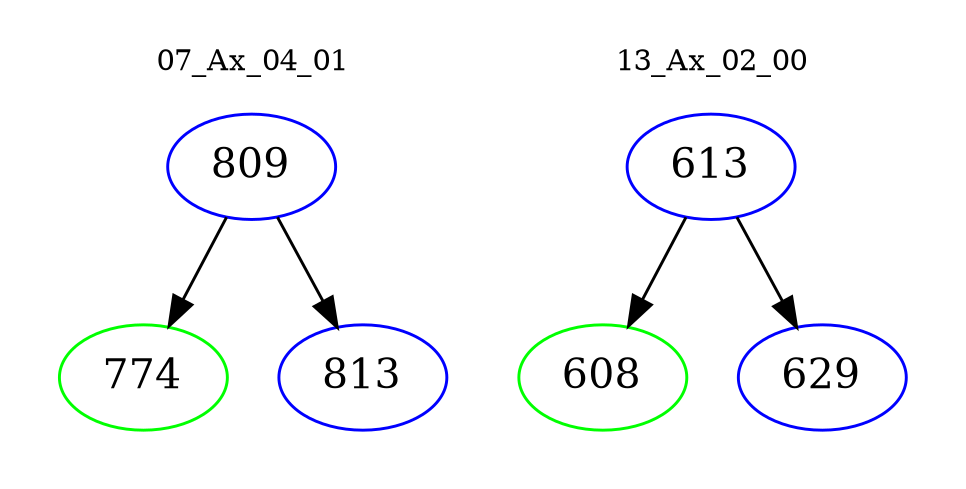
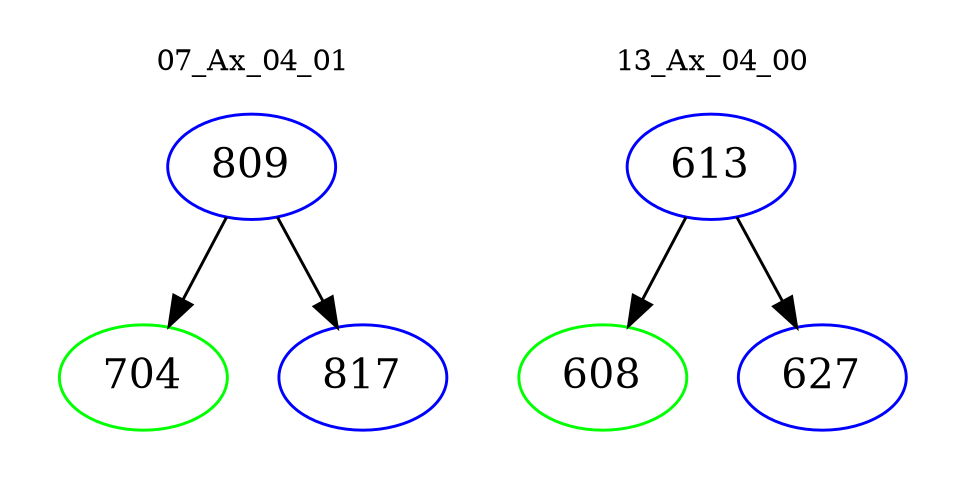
cluster "13_Ax_02_00": label "13_Ax_02_00" -> "13_Ax_04_00"
node "774": label "774" -> "704"
node "813": label "813" -> "817"
node "629": label "629" -> "627"
